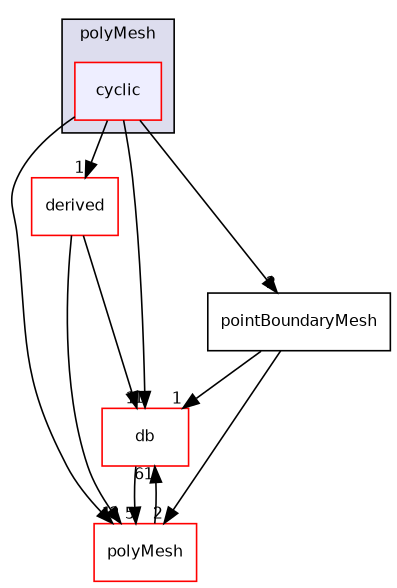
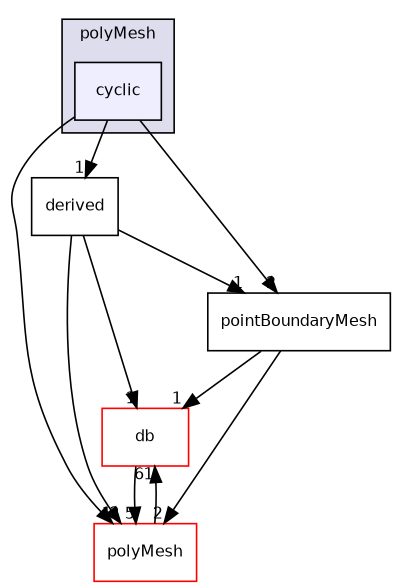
node "cyclic": color red -> black
node "derived": color red -> black
edge "cyclic" -> "db": removed
edge "derived" -> "pointBoundaryMesh": added
